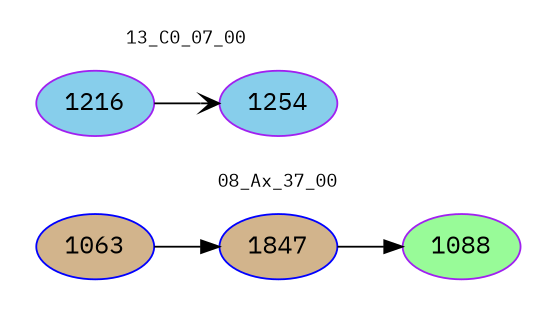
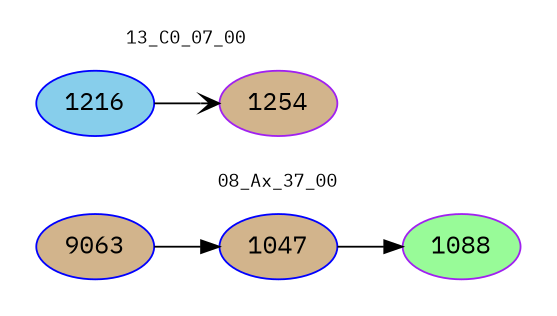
node "1216": color purple -> blue
node "1254": fillcolor skyblue -> tan
node "1063": label "1063" -> "9063"
node "1847": label "1847" -> "1047"
